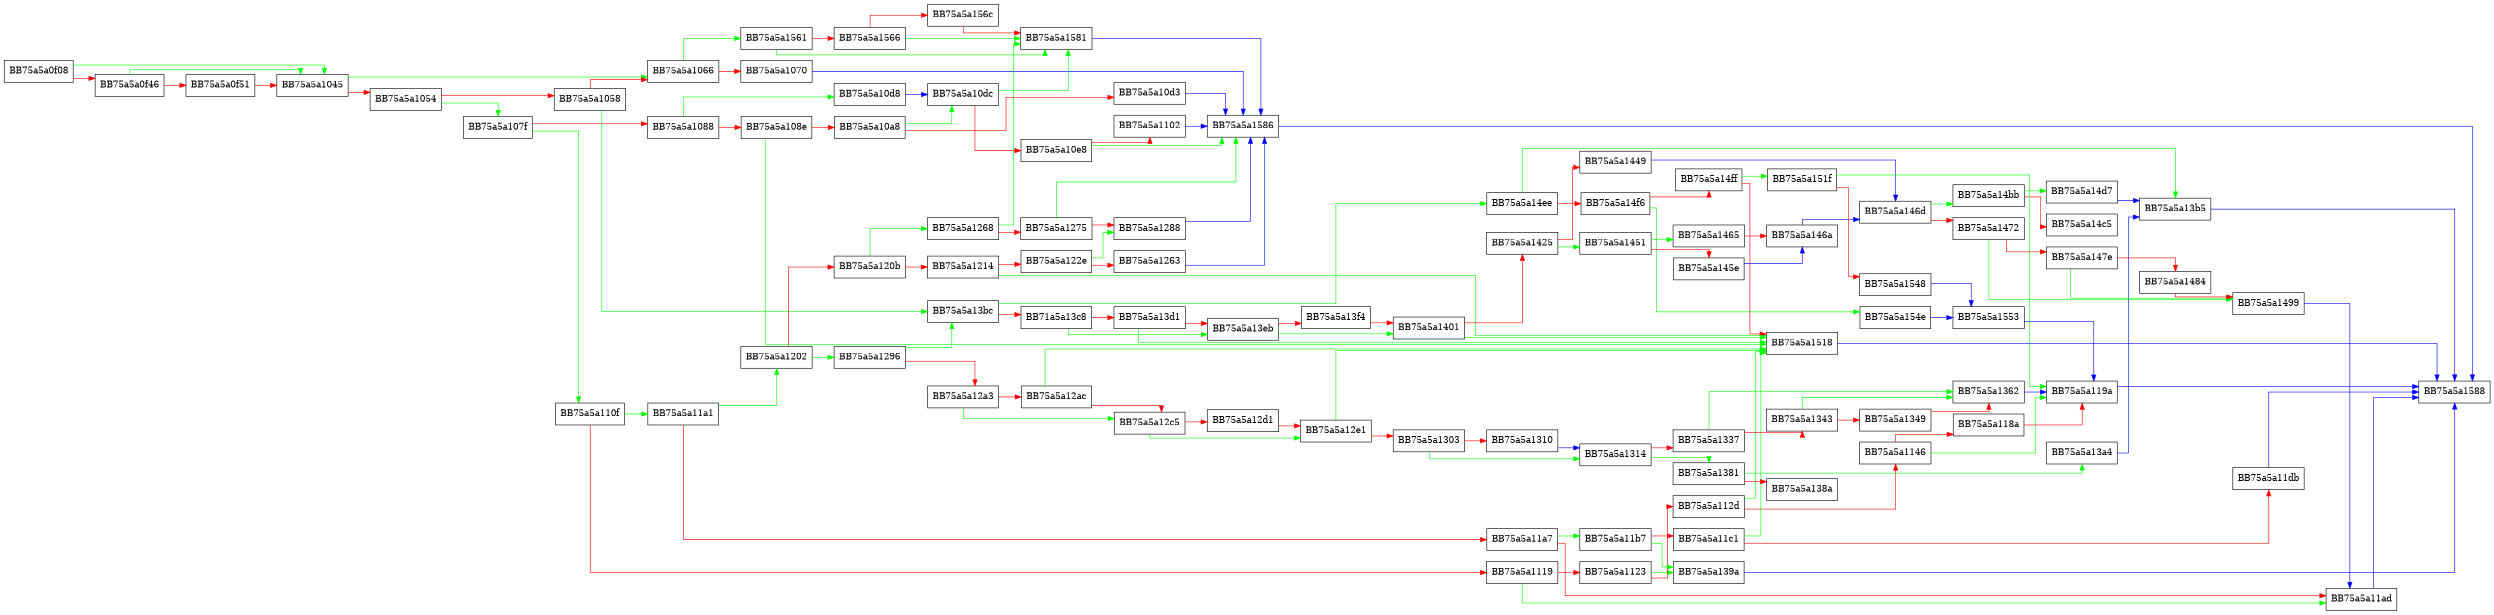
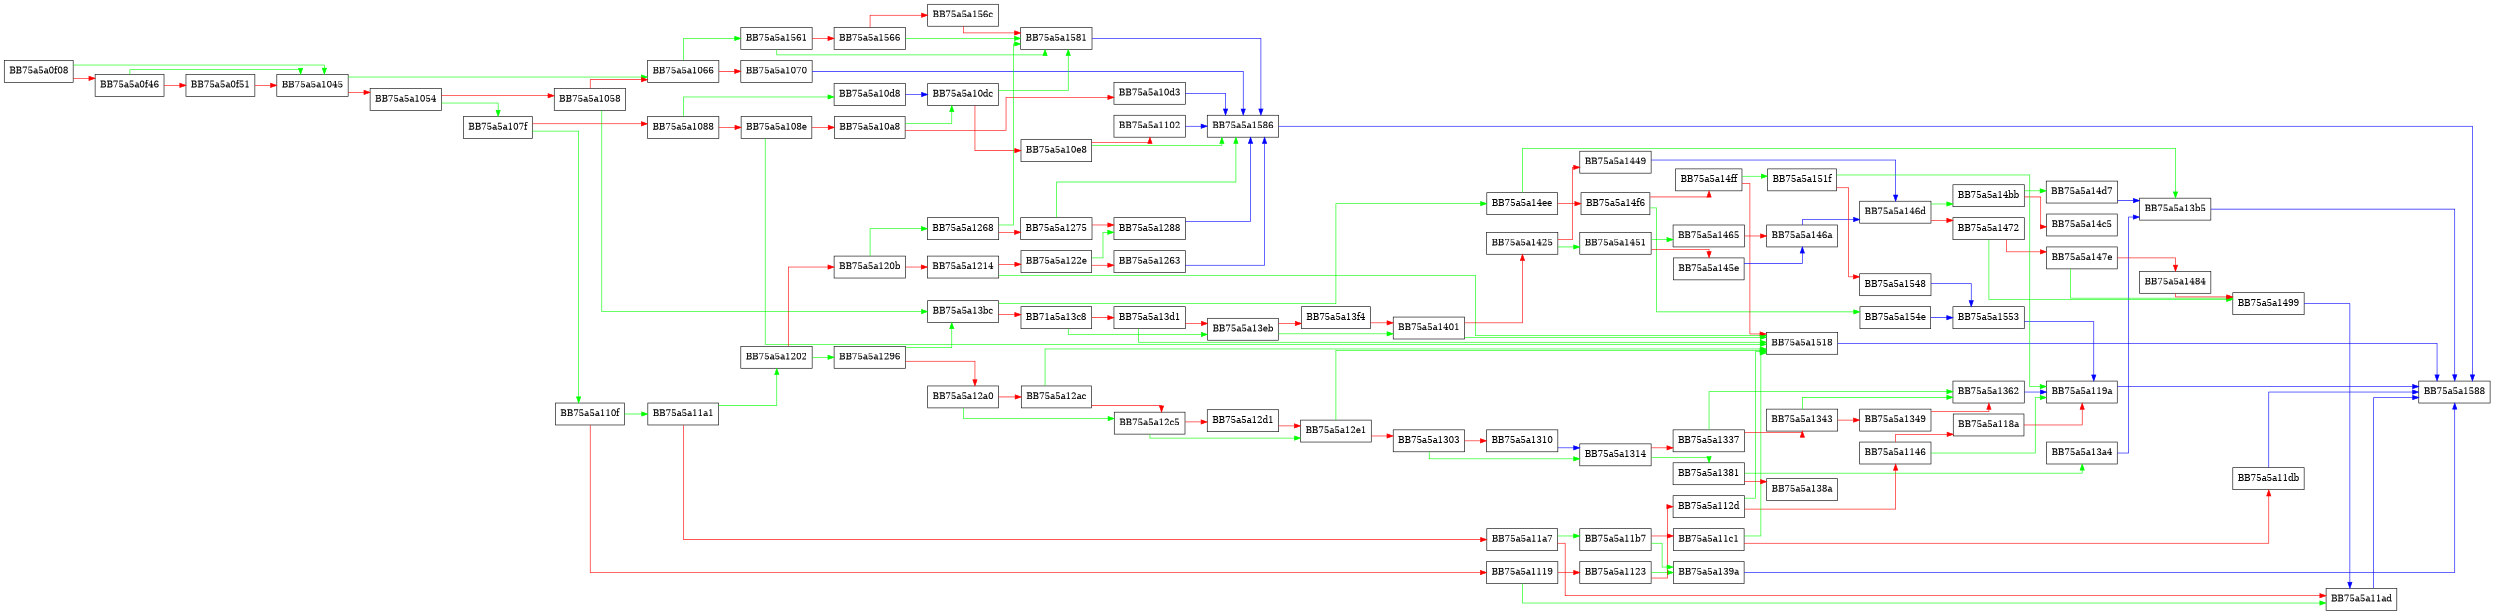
node "BB75a5a12a3": label "BB75a5a12a3" -> "BB75a5a12a0"
